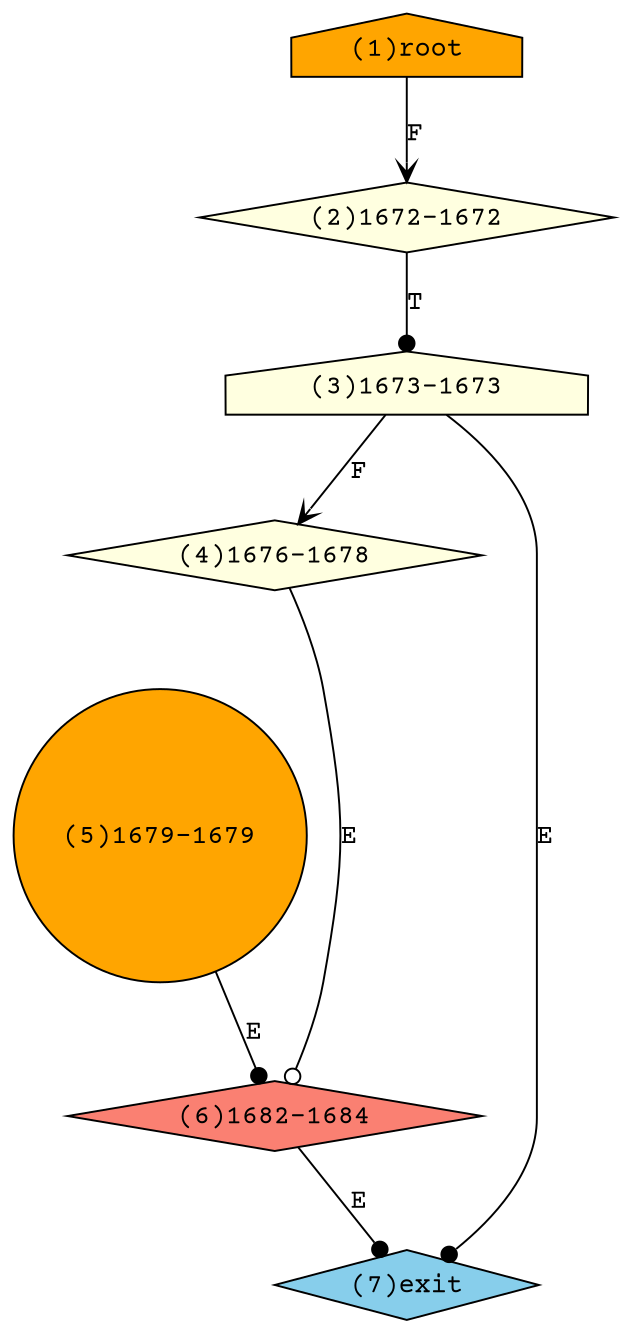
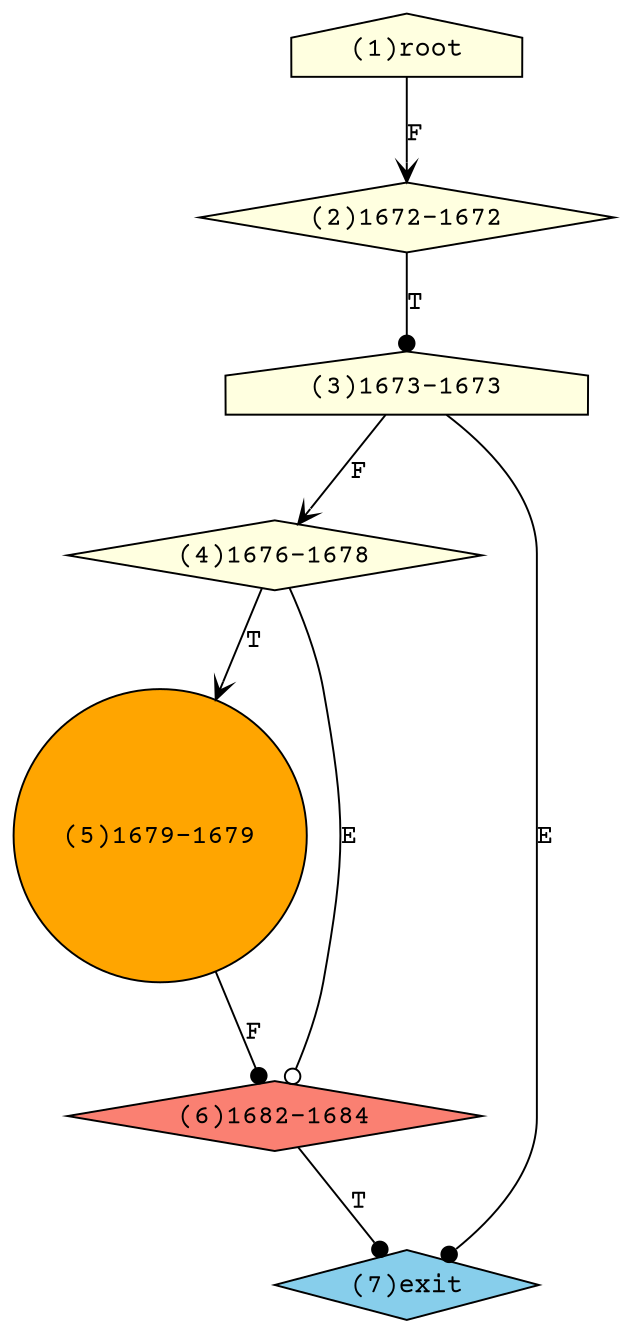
node "(1)root": fillcolor orange -> lightyellow
edge "(4)1676-1678" -> "(5)1679-1679": added, label "T"
edge "(5)1679-1679" -> "(6)1682-1684": label "E" -> "F"
edge "(6)1682-1684" -> "(7)exit": label "E" -> "T"
